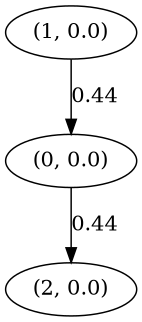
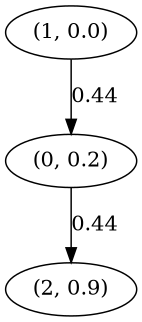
node "(0, 0.0)": label "(0, 0.0)" -> "(0, 0.2)"
node "(2, 0.0)": label "(2, 0.0)" -> "(2, 0.9)"
